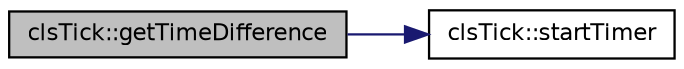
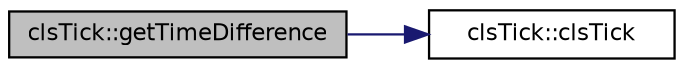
node "clsTick::startTimer": label "clsTick::startTimer" -> "clsTick::clsTick"
